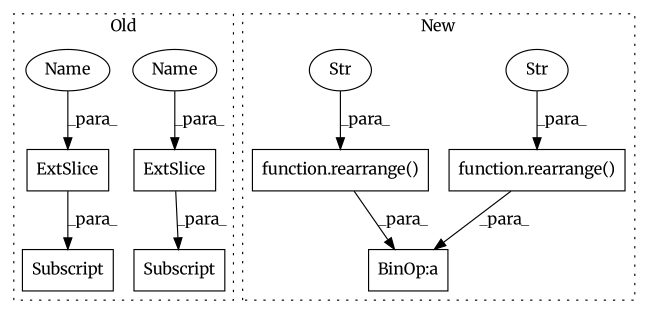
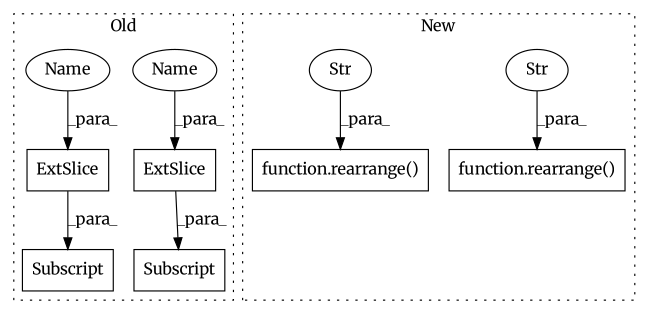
node "BinOp:a": removed
